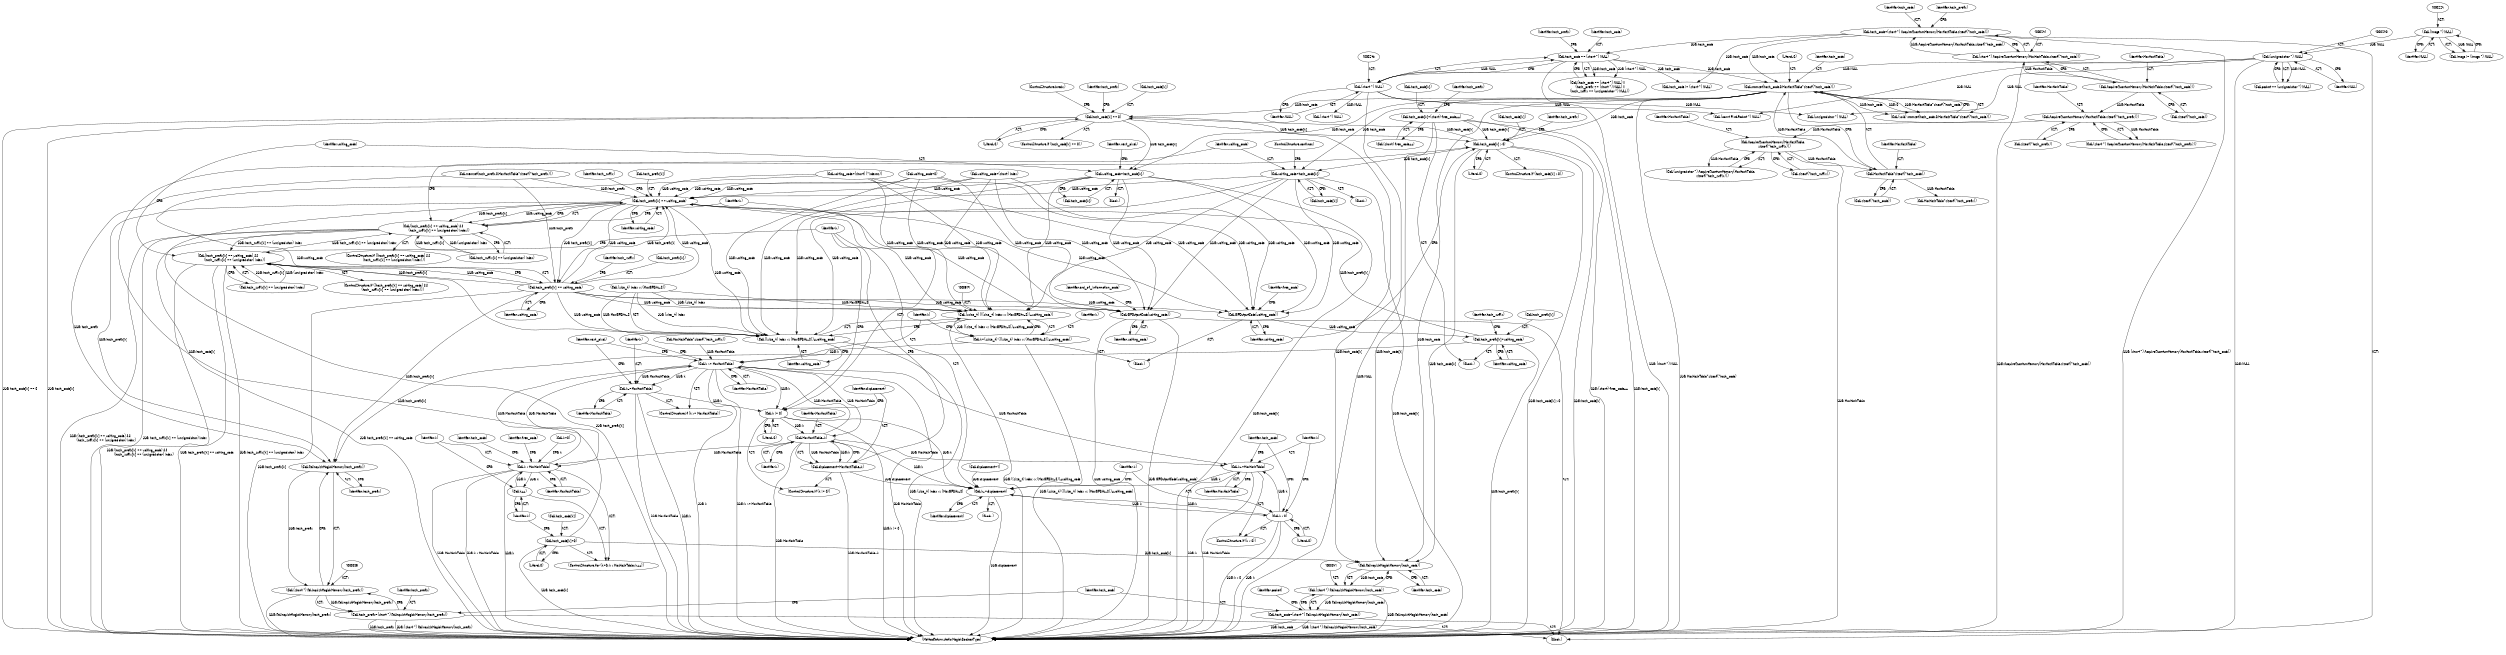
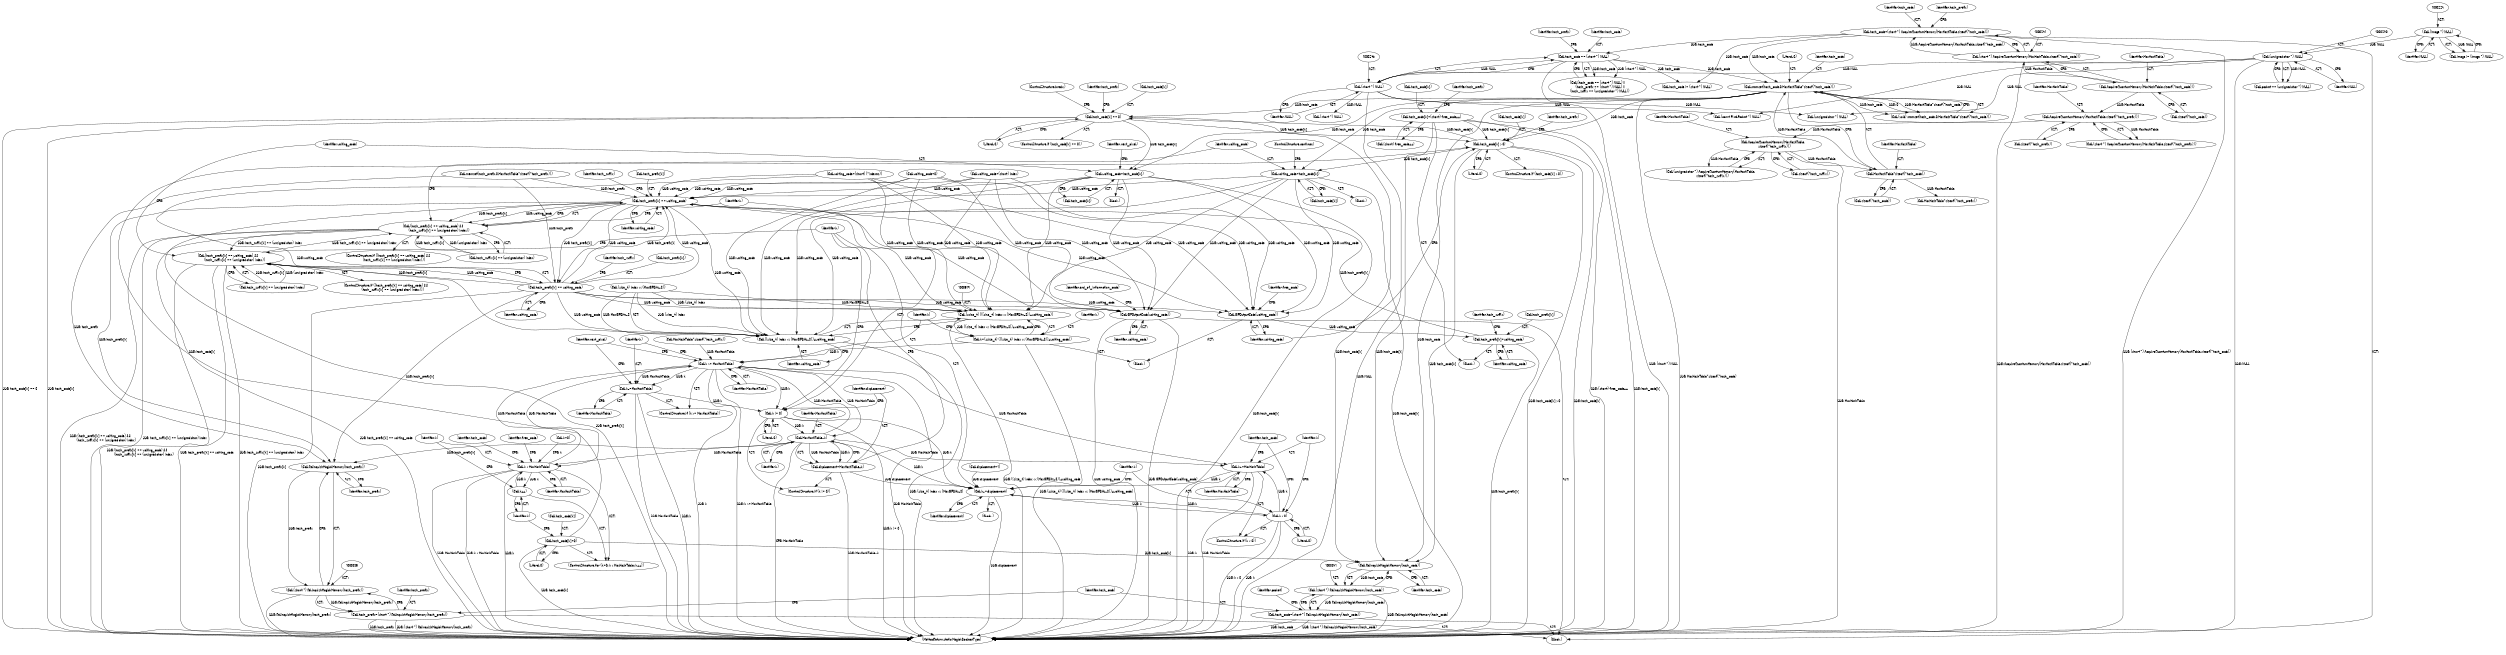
edge "(Call,hash_prefix[k]=waiting_code)" -> "(Call,RelinquishMagickMemory(hash_prefix))": now "(Call,MaxHashTable-k)" -> "(Call,RelinquishMagickMemory(hash_prefix))"
edge "(Call,MaxHashTable-k)" -> "(MethodReturn,static MagickBooleanType)": label "DDG: MaxHashTable" -> "CFG: MaxHashTable"
